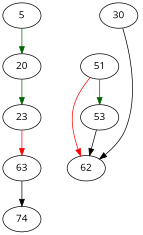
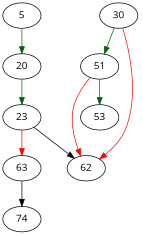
edge "30" -> "51": added
edge "30" -> "62": color black -> red
edge "53" -> "62": now "23" -> "62"
